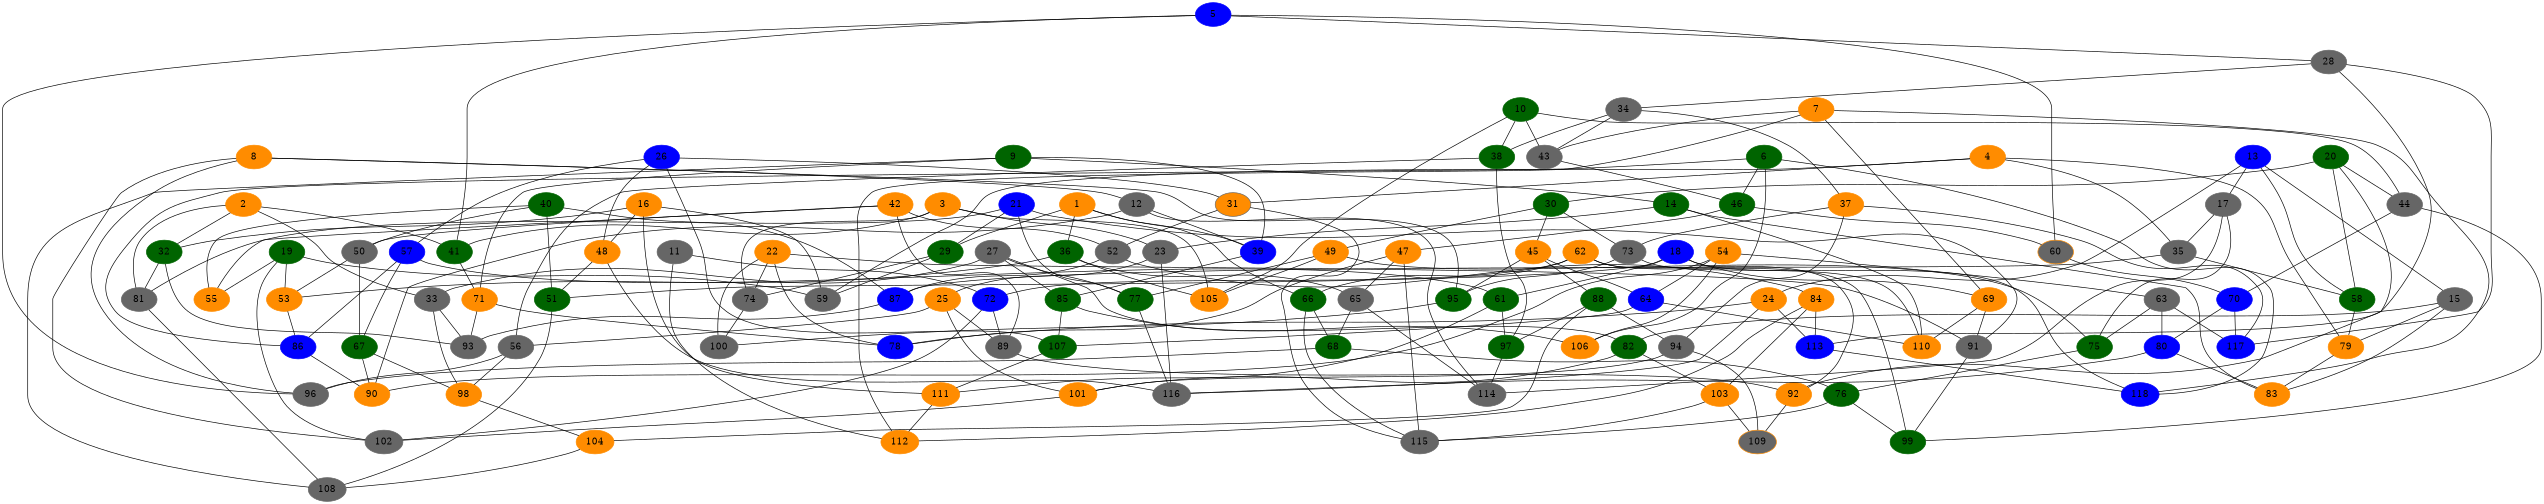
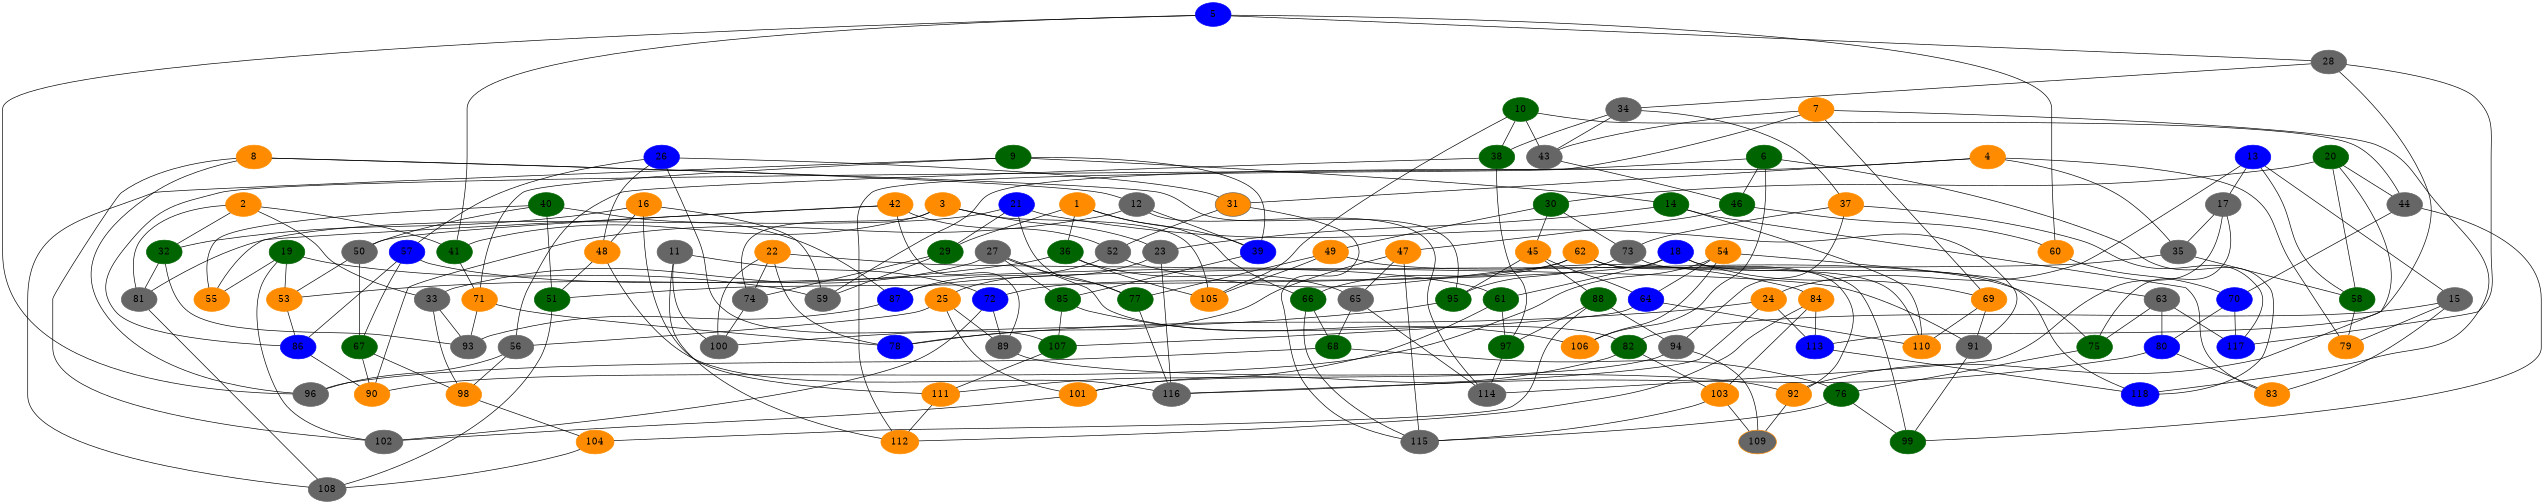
node "60": fillcolor gray40 -> darkorange
edge "11" -- "100": added
edge "79" -- "83": removed
